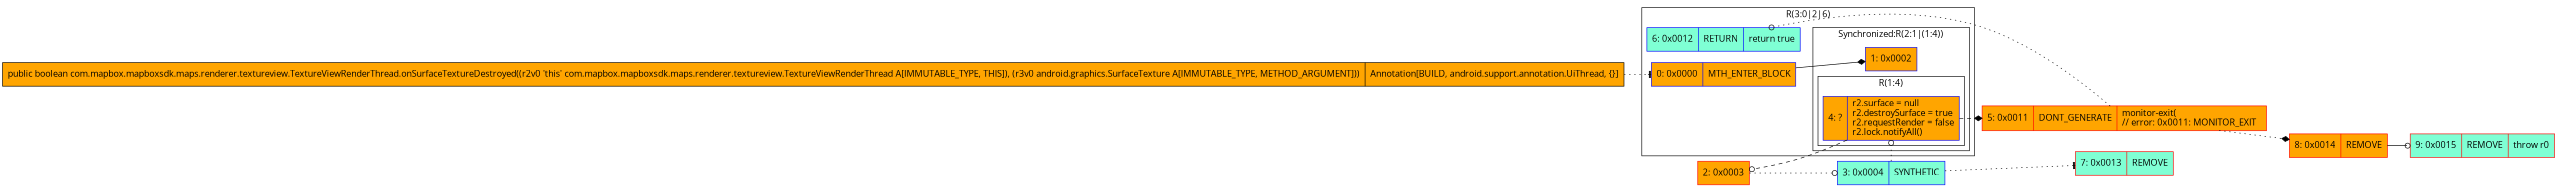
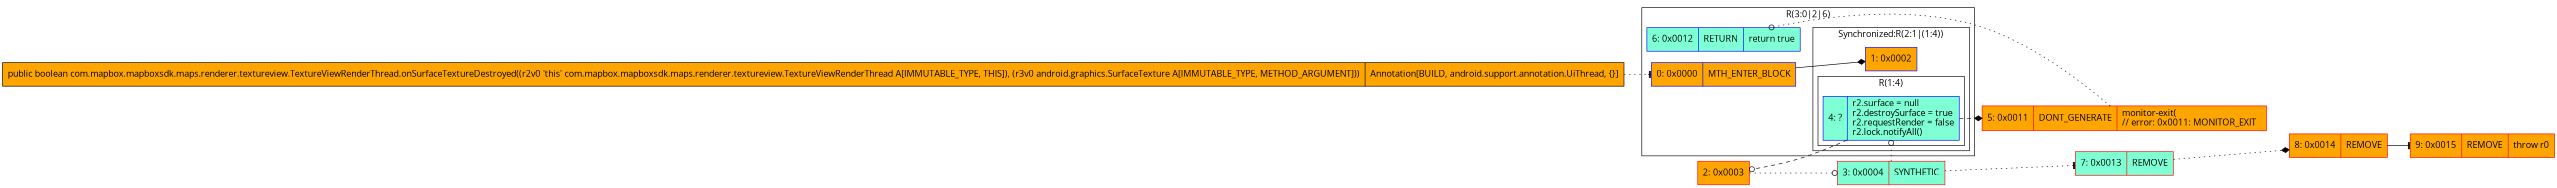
node "4: ?": fillcolor orange -> aquamarine
edge "5: 0x0011" -> "8: 0x0014": now "7: 0x0013" -> "8: 0x0014"
edge "8: 0x0014" -> "9: 0x0015": arrowhead odot -> tee
node "9: 0x0015": fillcolor aquamarine -> orange
node "3: 0x0004": color blue -> red
